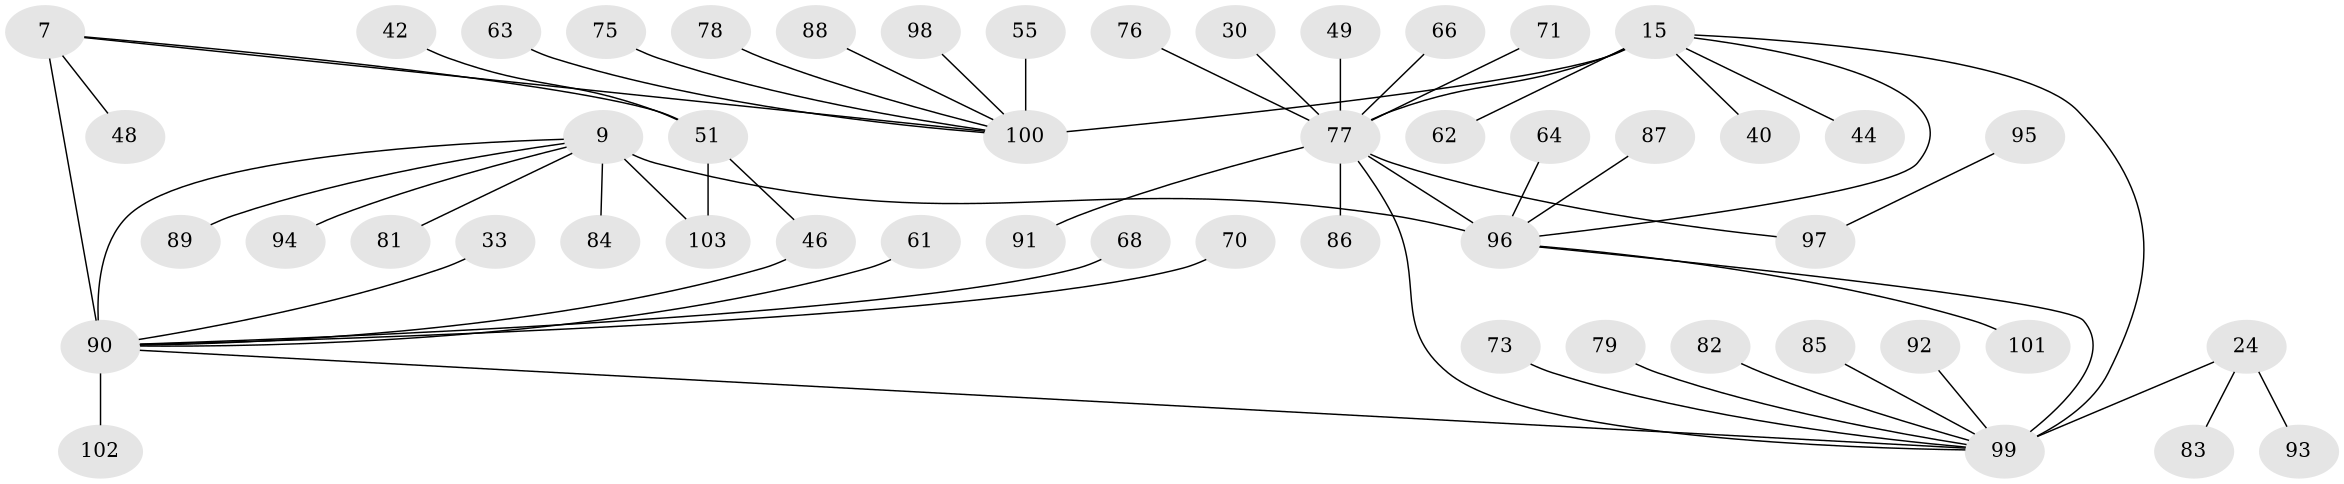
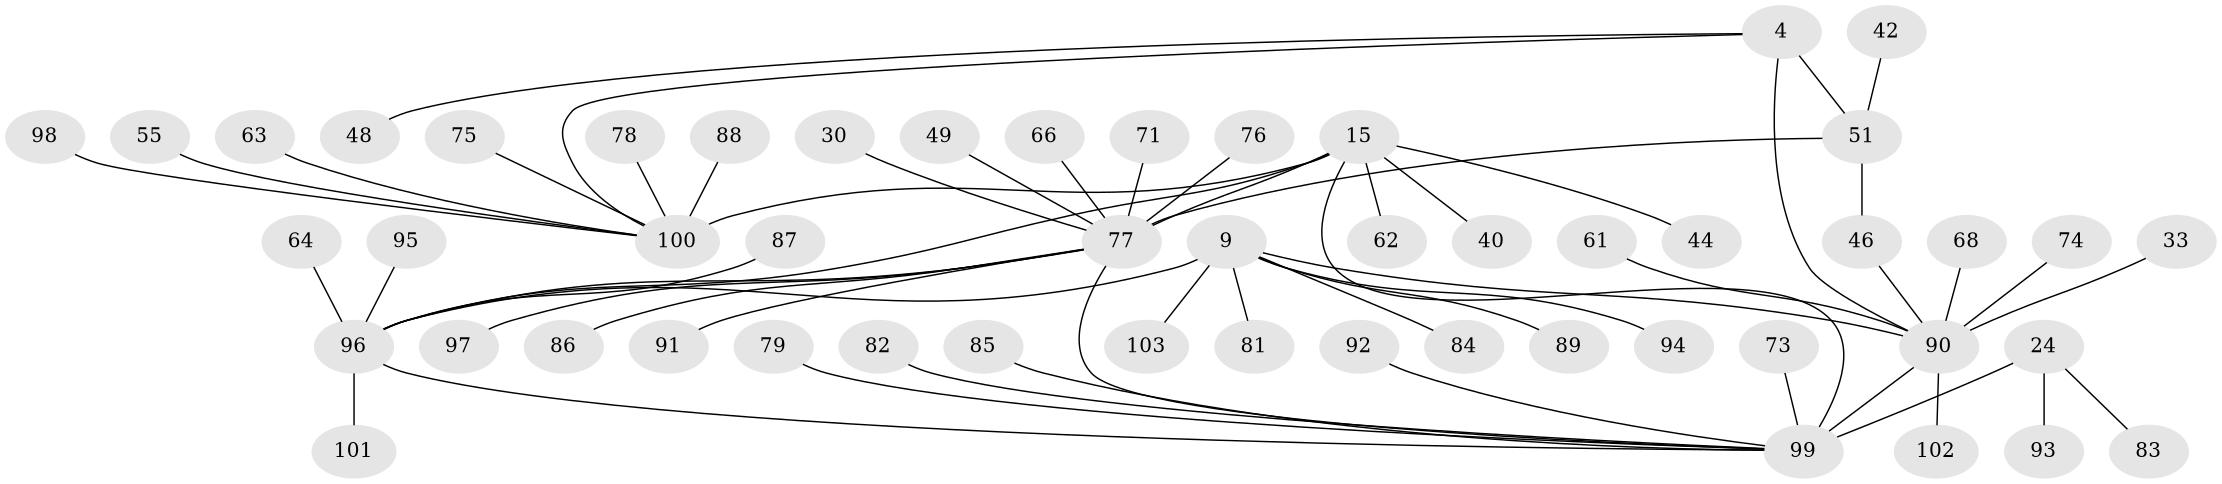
node "7": label "7" -> "4"
edge "95" -- "97": now "95" -- "96"
edge "51" -- "103": now "51" -- "77"
node "70": label "70" -> "74"
